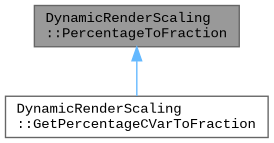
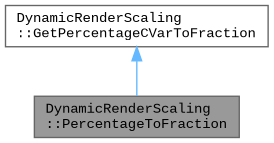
edge "DynamicRenderScaling ::GetPercentageCVarToFraction" -> "DynamicRenderScaling ::PercentageToFraction": reversed
